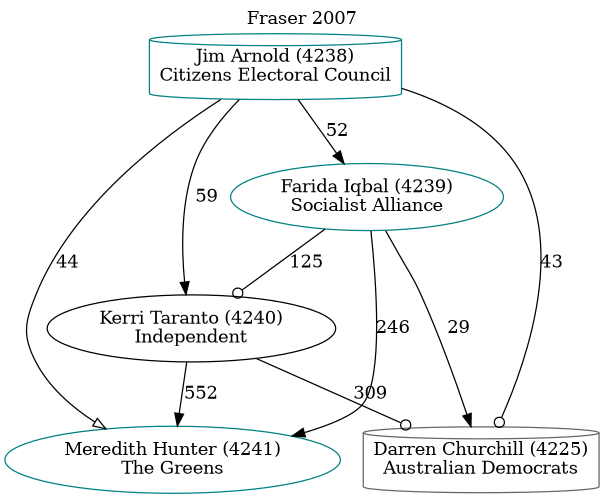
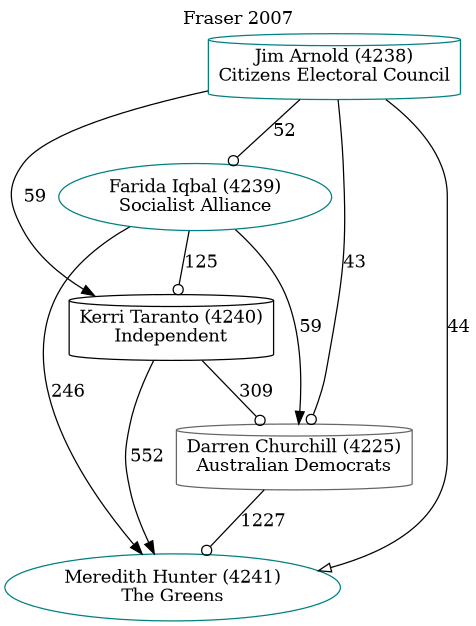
edge "Jim Arnold (4238) Citizens Electoral Council" -> "Farida Iqbal (4239) Socialist Alliance": arrowhead normal -> odot
node "Kerri Taranto (4240) Independent": shape ellipse -> cylinder
edge "Farida Iqbal (4239) Socialist Alliance" -> "Darren Churchill (4225) Australian Democrats": label "29" -> "59"
edge "Darren Churchill (4225) Australian Democrats" -> "Meredith Hunter (4241) The Greens": added, label "1227"
